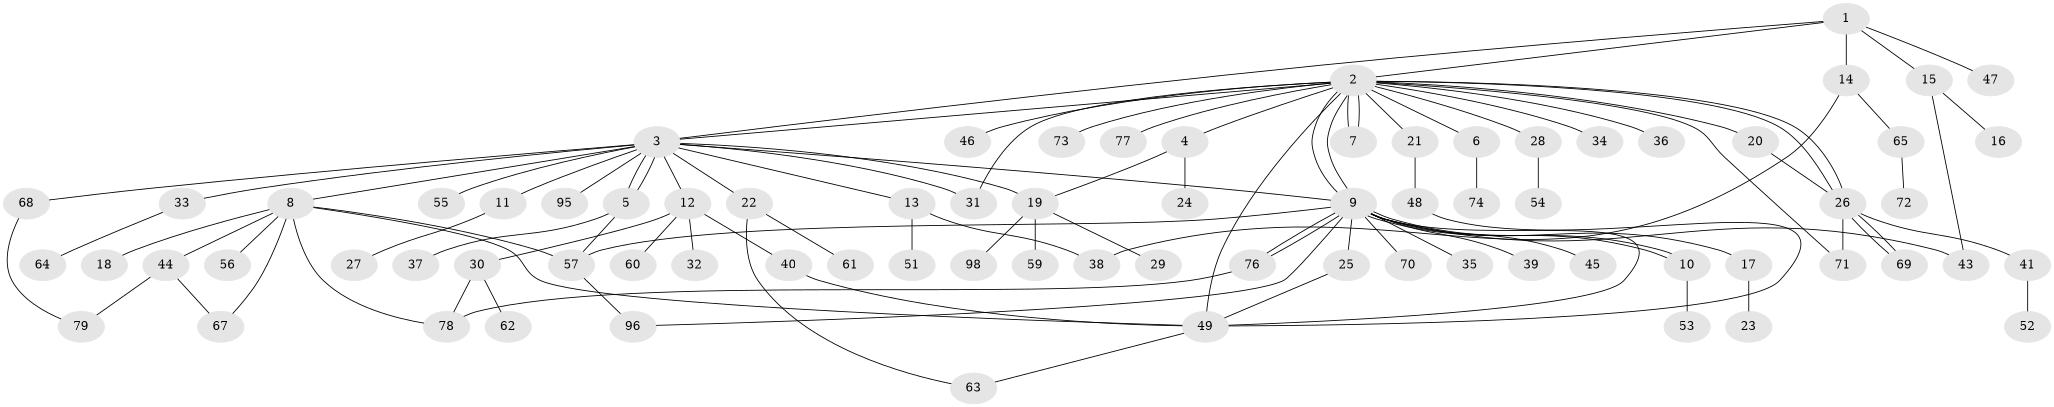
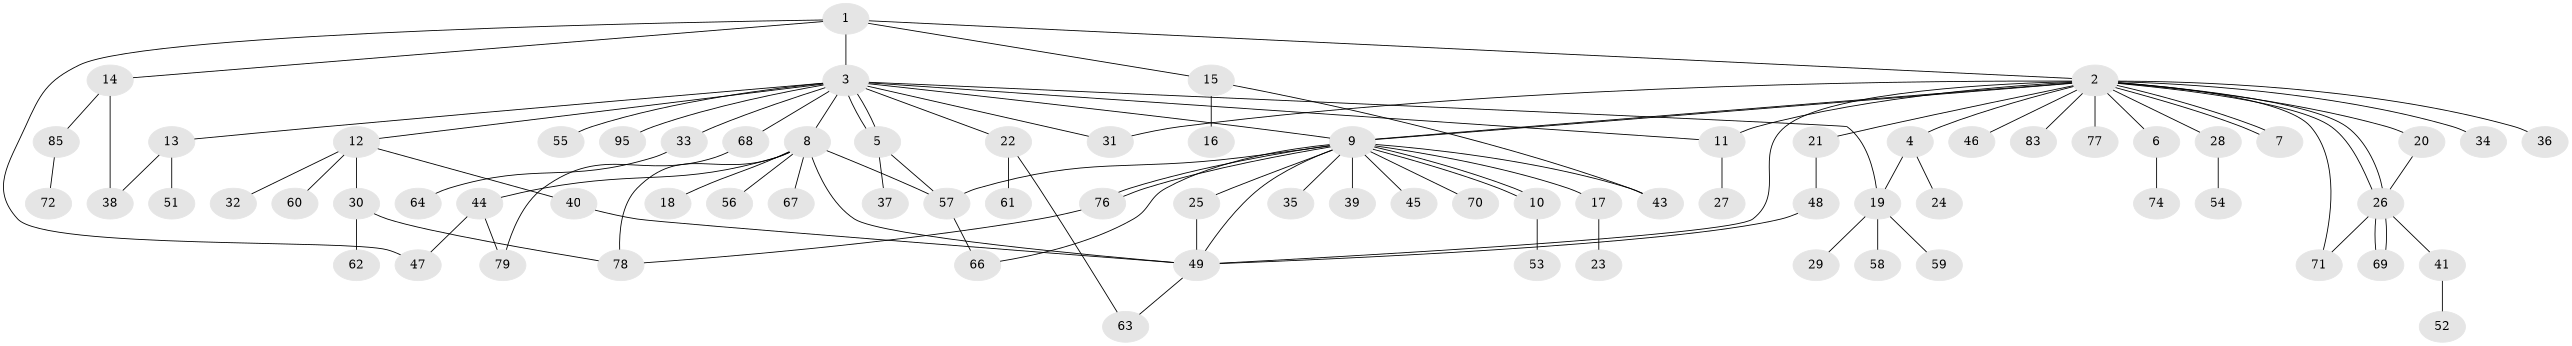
edge "2" -- "3": now "2" -- "11"
node "73": label "73" -> "83"
node "65": label "65" -> "85"
node "98": label "98" -> "58"
edge "44" -- "67": now "44" -- "47"
node "96": label "96" -> "66"
